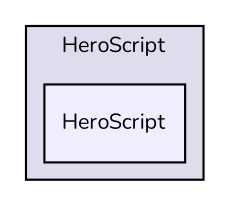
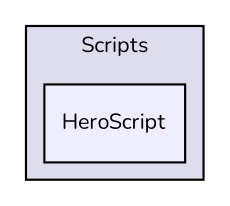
cluster "HeroScript": label "HeroScript" -> "Scripts"
